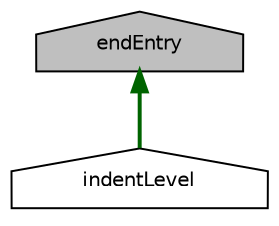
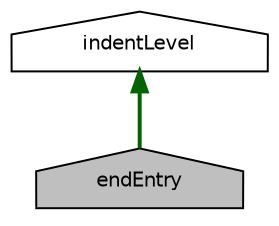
edge "indentLevel" -> "endEntry": reversed
